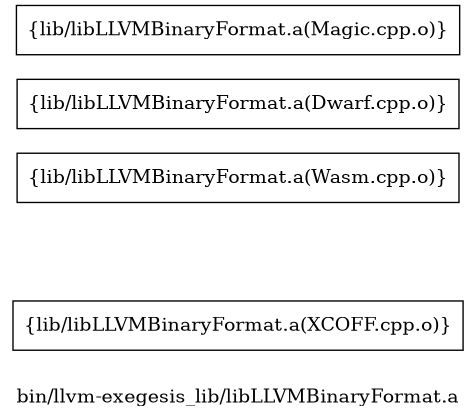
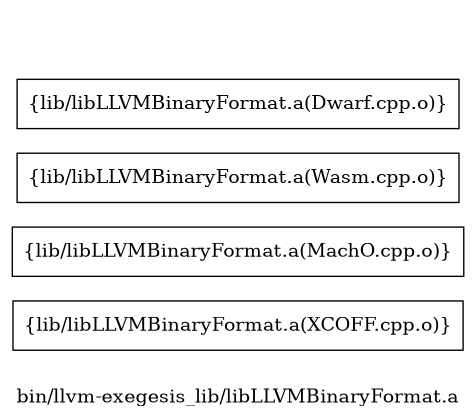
node "{lib/libLLVMBinaryFormat.a(Magic.cpp.o)}": removed
node "{lib/libLLVMBinaryFormat.a(MachO.cpp.o)}": added
